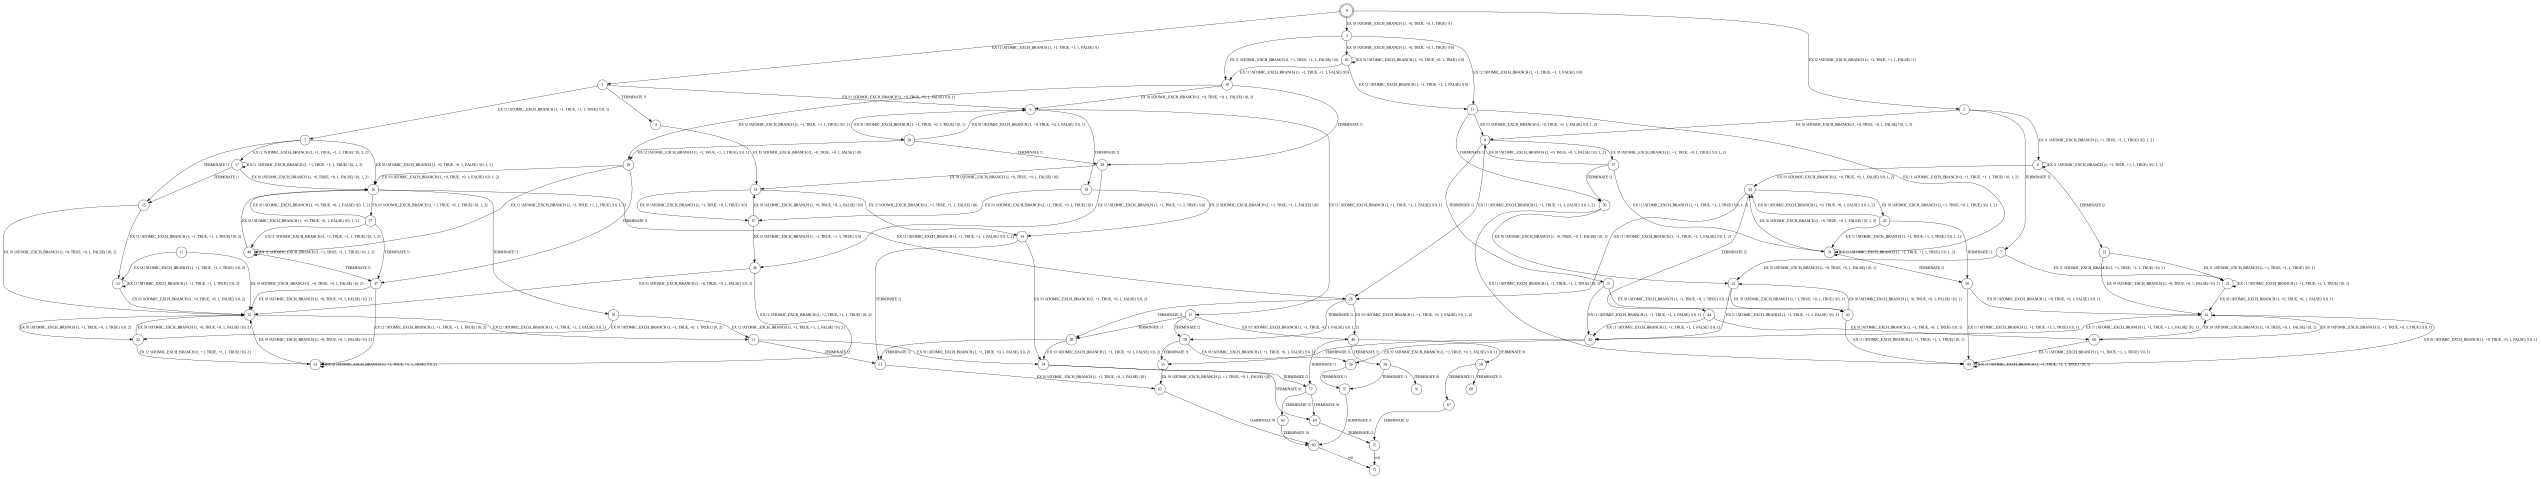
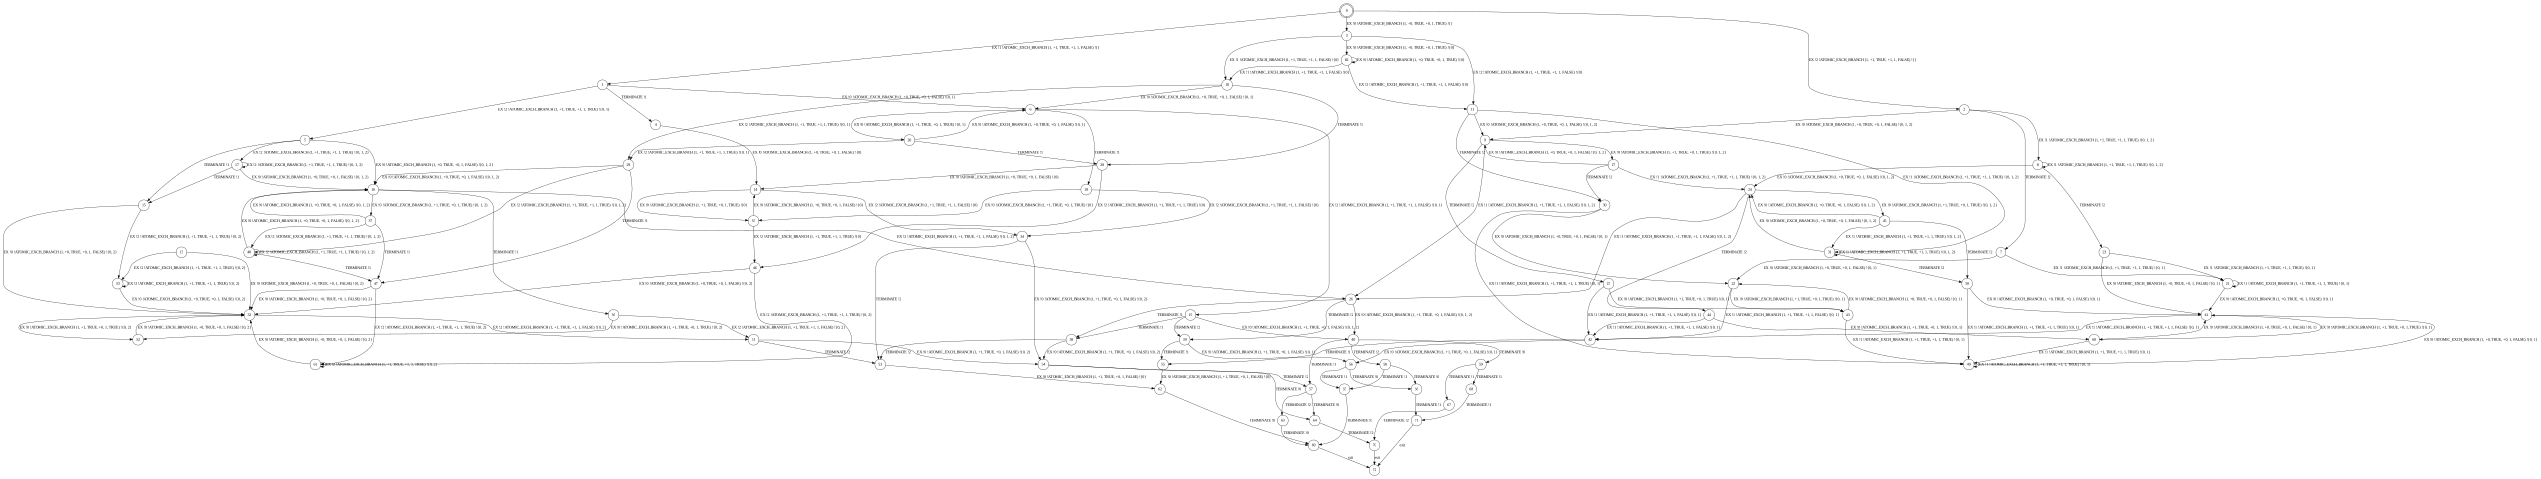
edge "27" -> "31": now "27" -> "24"
edge "52" -> "61": removed, label "EX !2 !ATOMIC_EXCH_BRANCH (1, +1, TRUE, +1, 1, TRUE) !{0, 2}"
edge "56" -> "66": added, label "TERMINATE !0"
node "71": added
